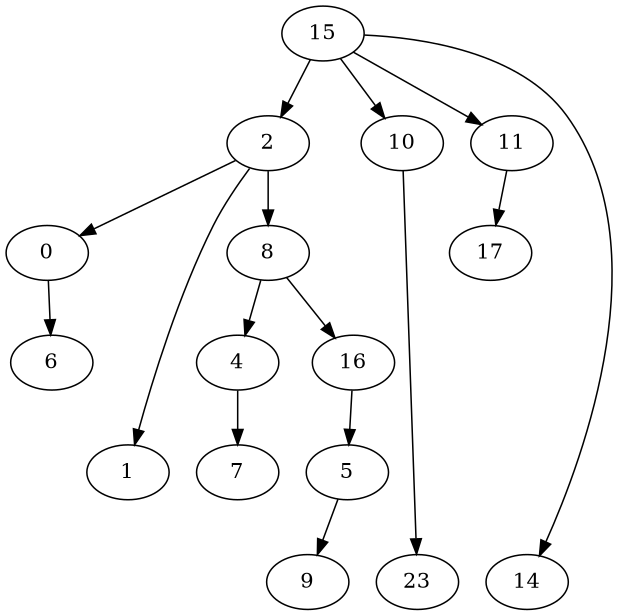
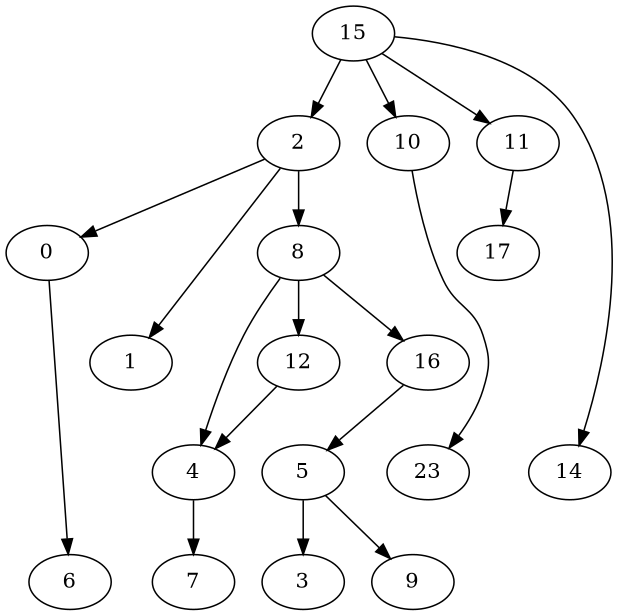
node "12": added
node "3": added
